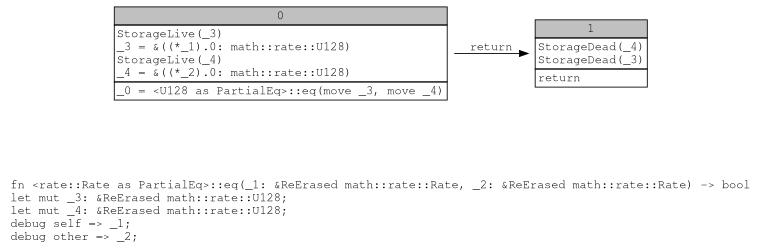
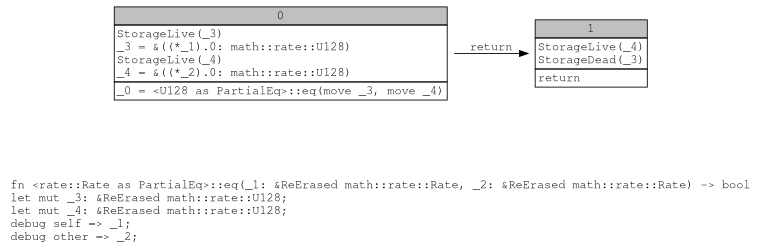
node "1": text "StorageDead(_4)" -> "StorageLive(_4)"
